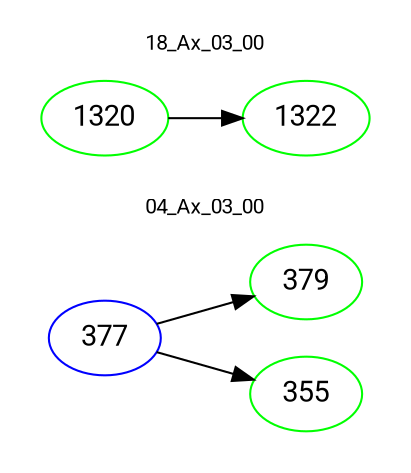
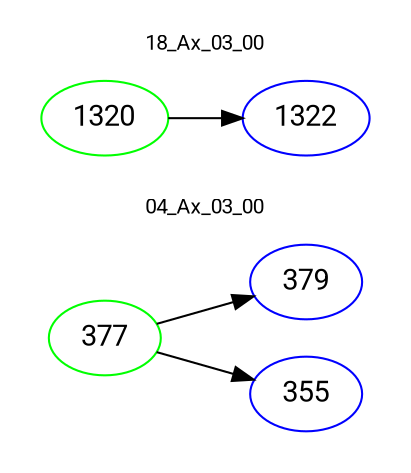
node "1322": color green -> blue
node "379": color green -> blue
node "377": color blue -> green
node "355": color green -> blue
